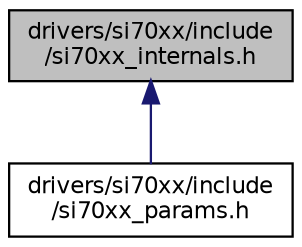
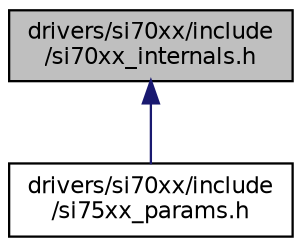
node "drivers/si70xx/include /si70xx_params.h": label "drivers/si70xx/include /si70xx_params.h" -> "drivers/si70xx/include /si75xx_params.h"
